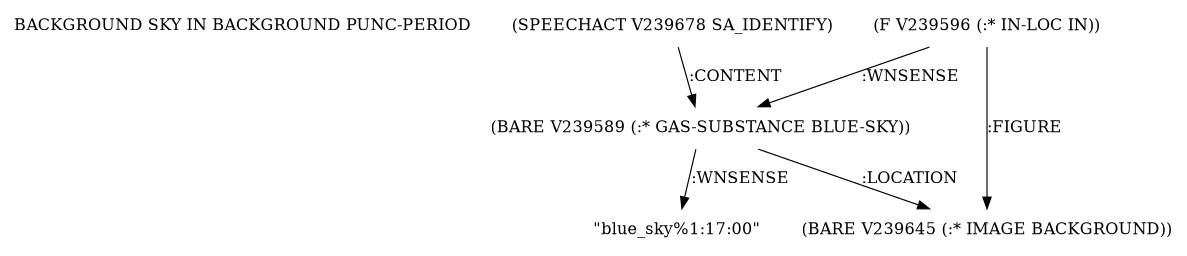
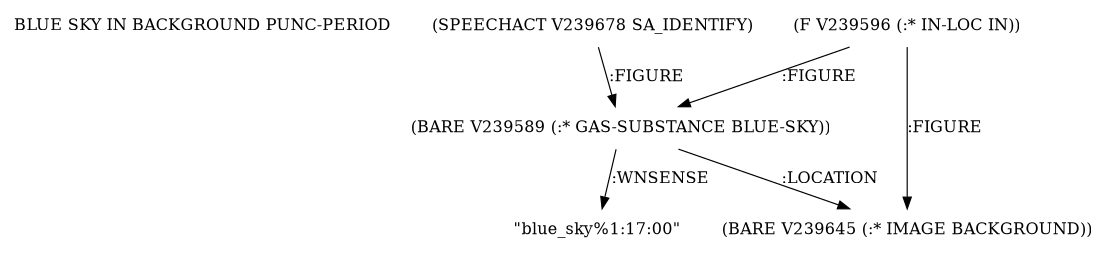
node "BACKGROUND SKY IN BACKGROUND PUNC-PERIOD": label "BACKGROUND SKY IN BACKGROUND PUNC-PERIOD" -> "BLUE SKY IN BACKGROUND PUNC-PERIOD"
edge "(SPEECHACT V239678 SA_IDENTIFY)" -> "(BARE V239589 (:* GAS-SUBSTANCE BLUE-SKY))": label ":CONTENT" -> ":FIGURE"
edge "(F V239596 (:* IN-LOC IN))" -> "(BARE V239589 (:* GAS-SUBSTANCE BLUE-SKY))": label ":WNSENSE" -> ":FIGURE"
